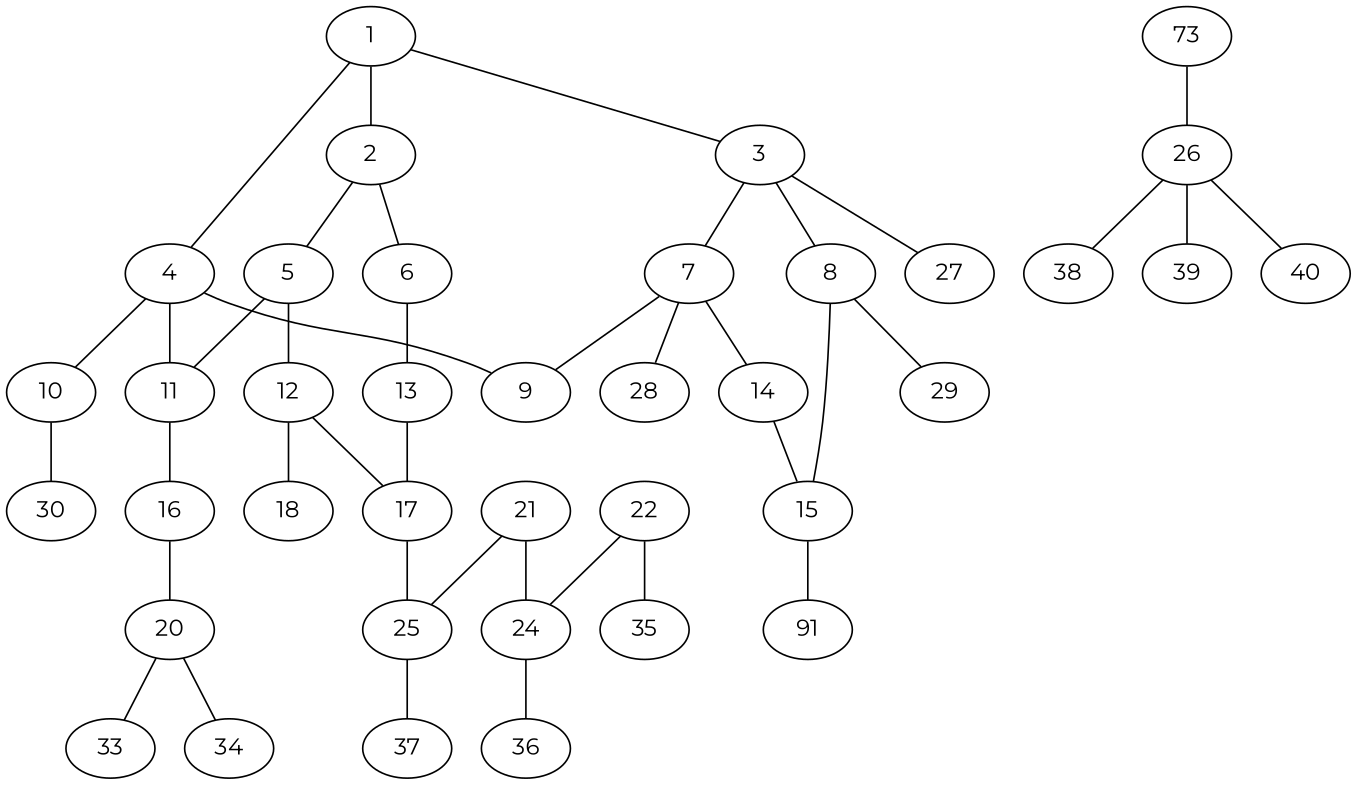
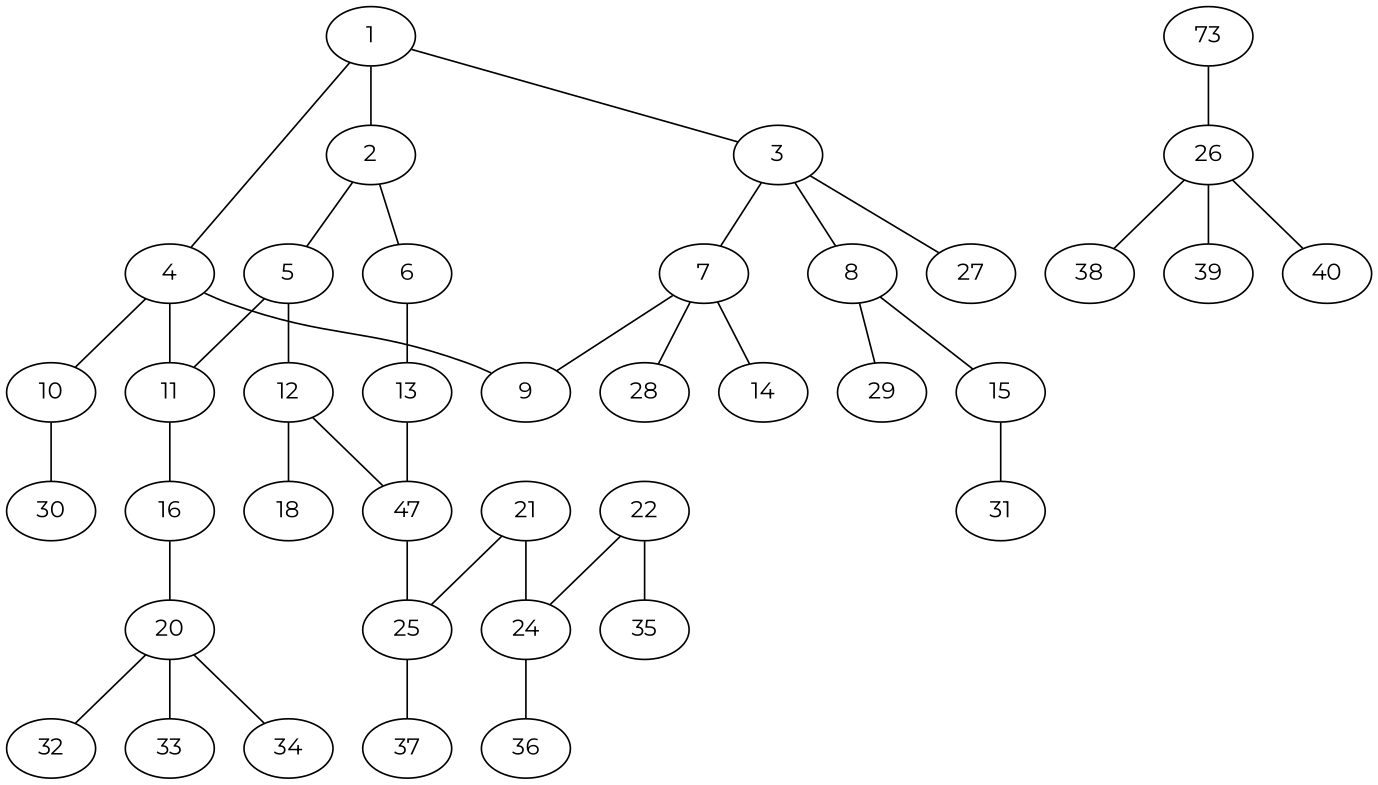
edge "14" -- "15": removed
node "17": label "17" -> "47"
node "91": label "91" -> "31"
node "32": added
